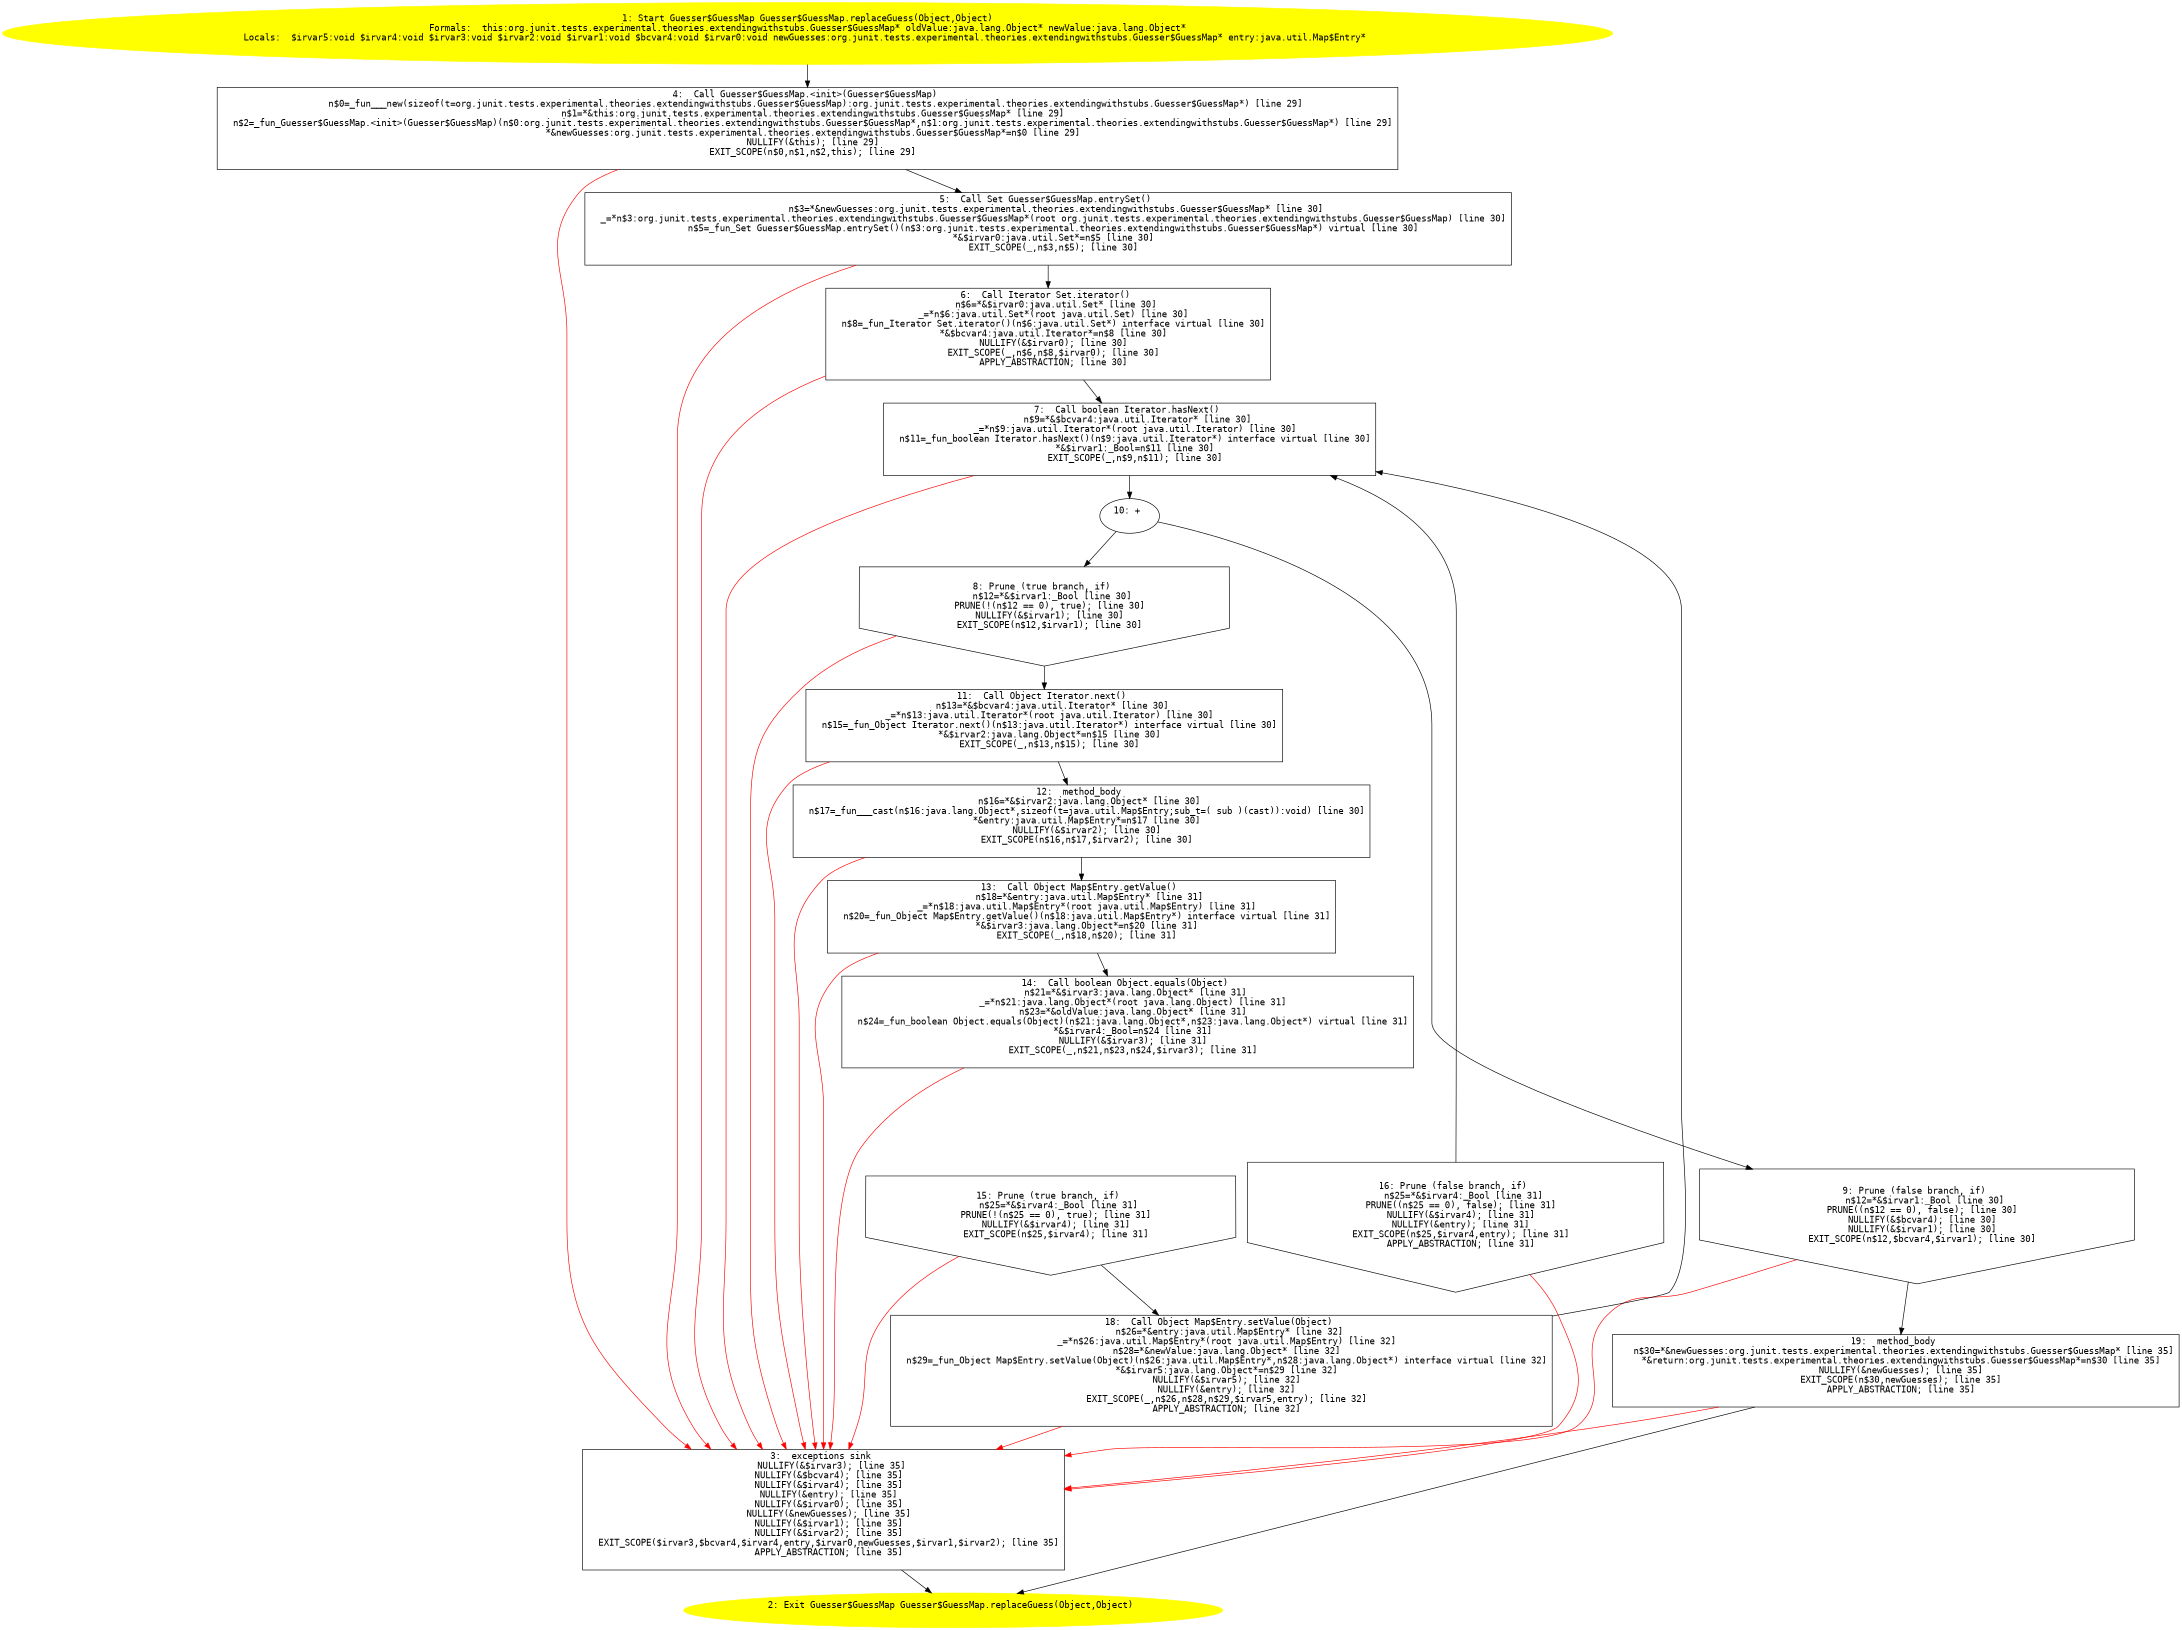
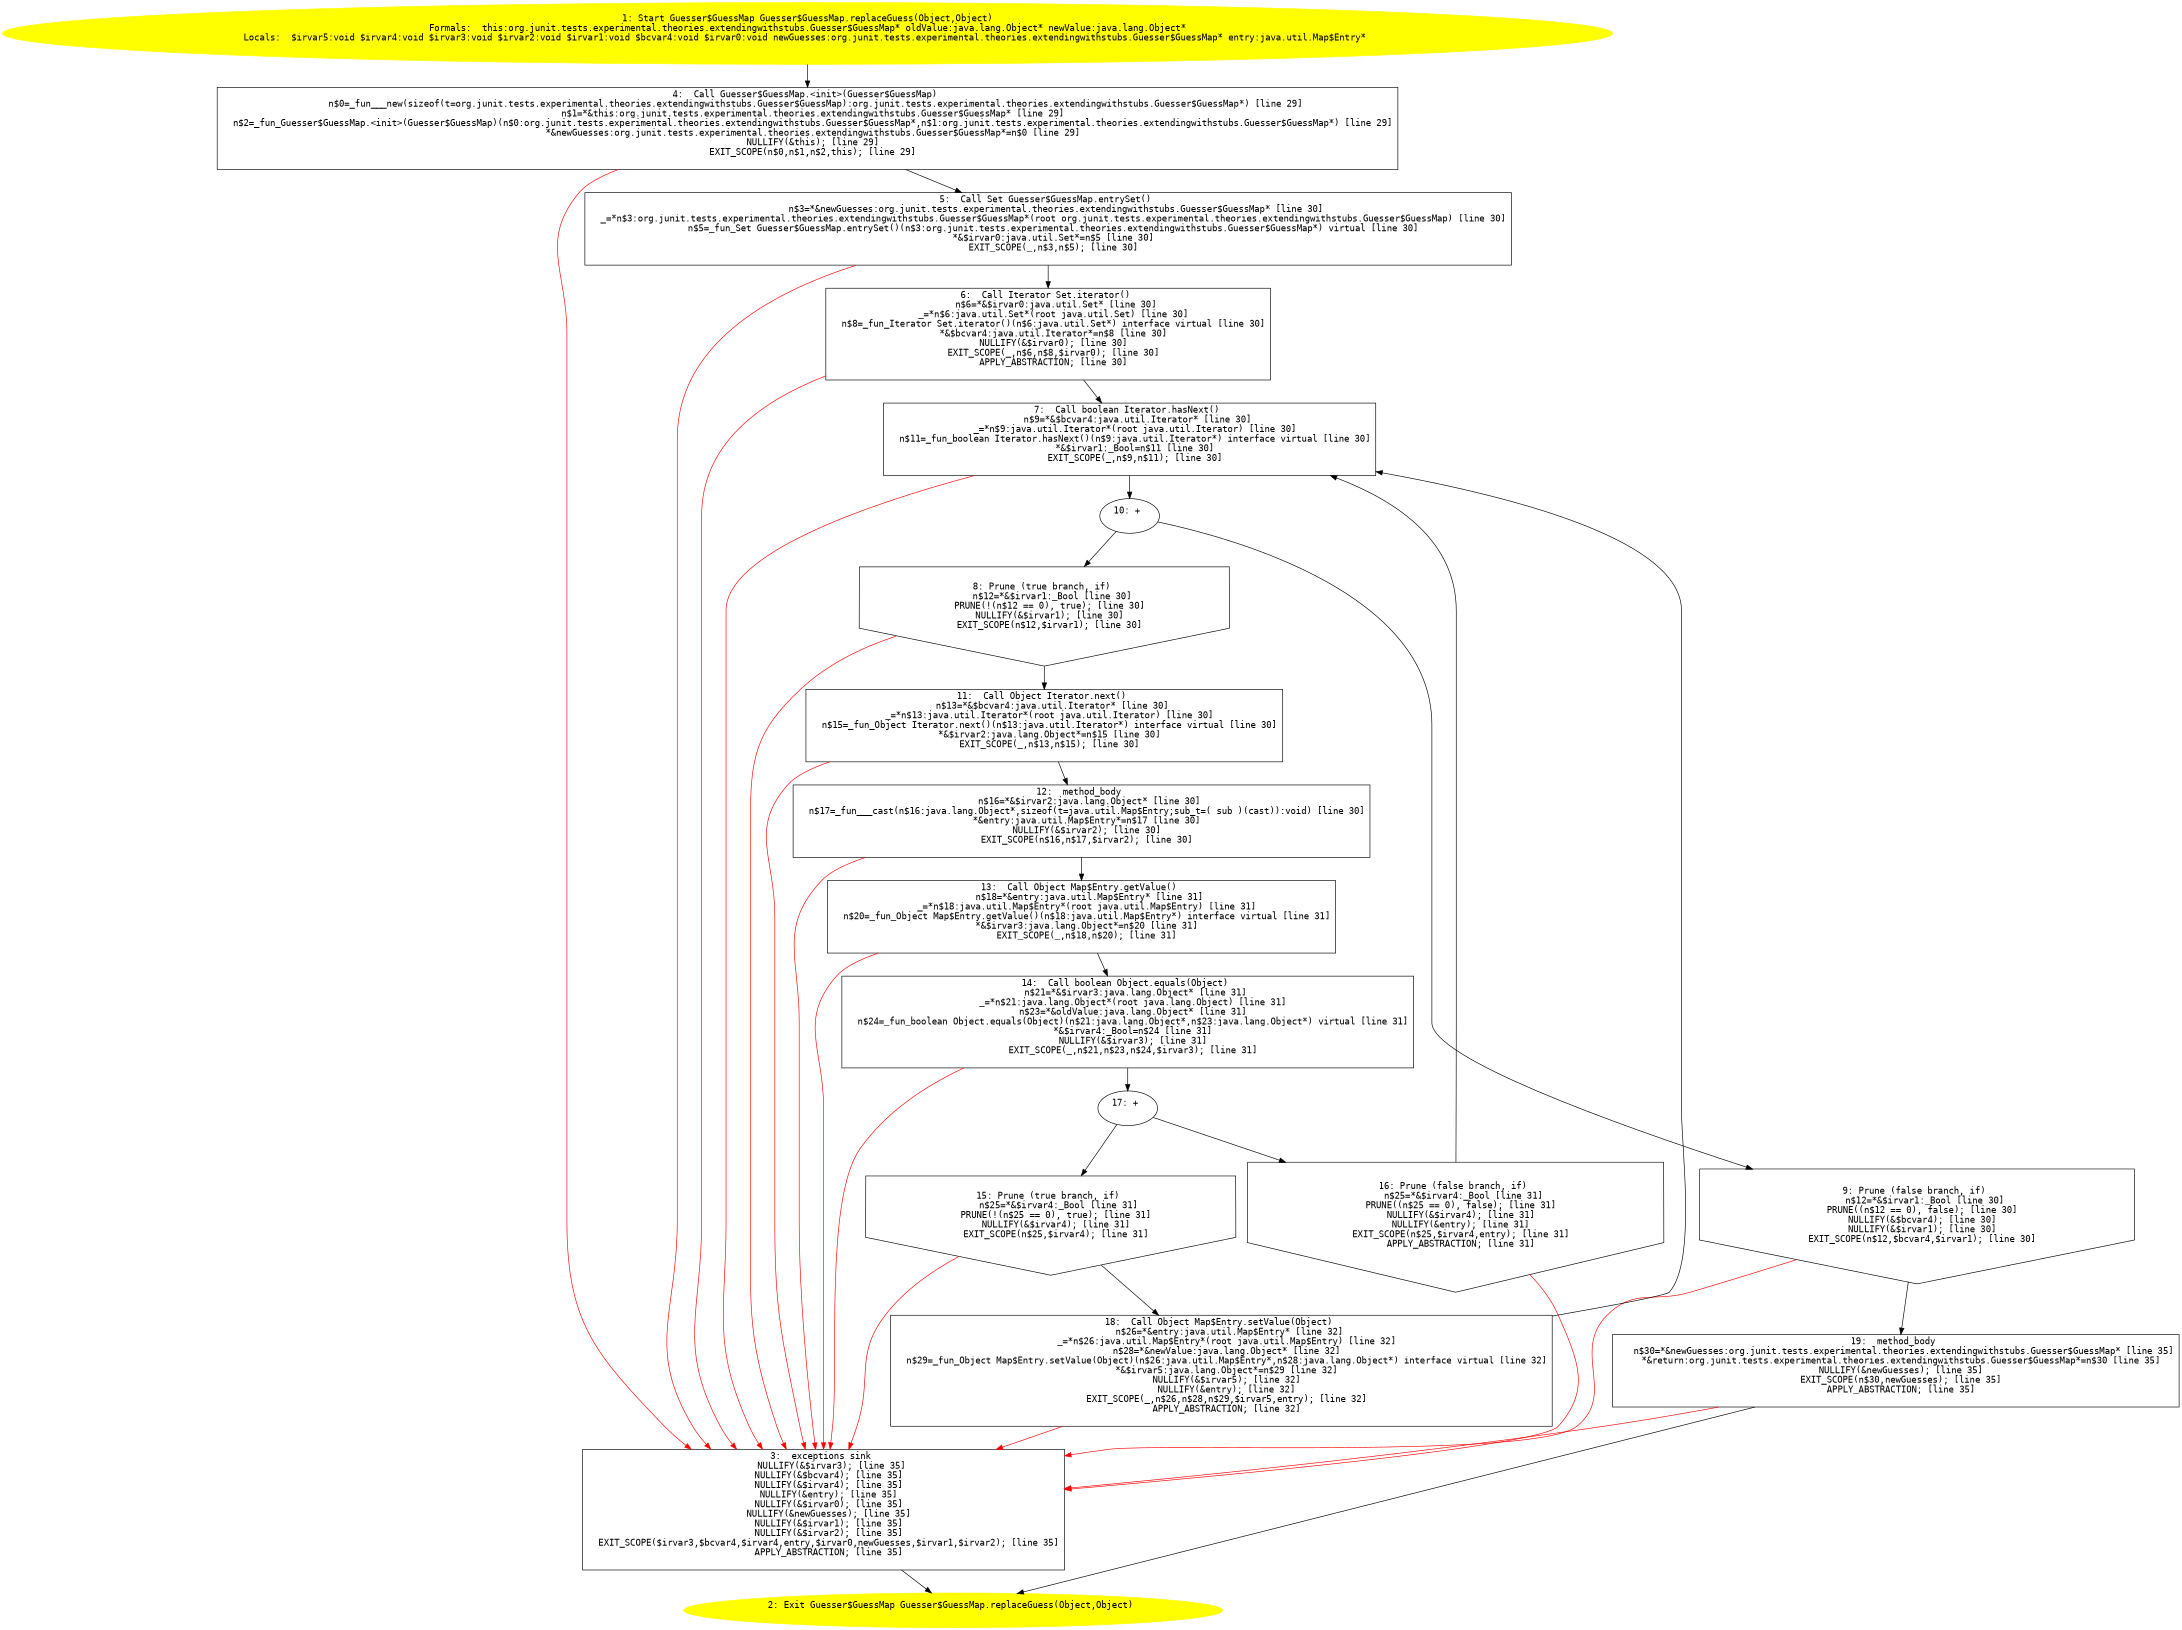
node "17: +": added
